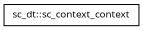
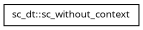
node "sc_dt::sc_context_context": label "sc_dt::sc_context_context" -> "sc_dt::sc_without_context"
